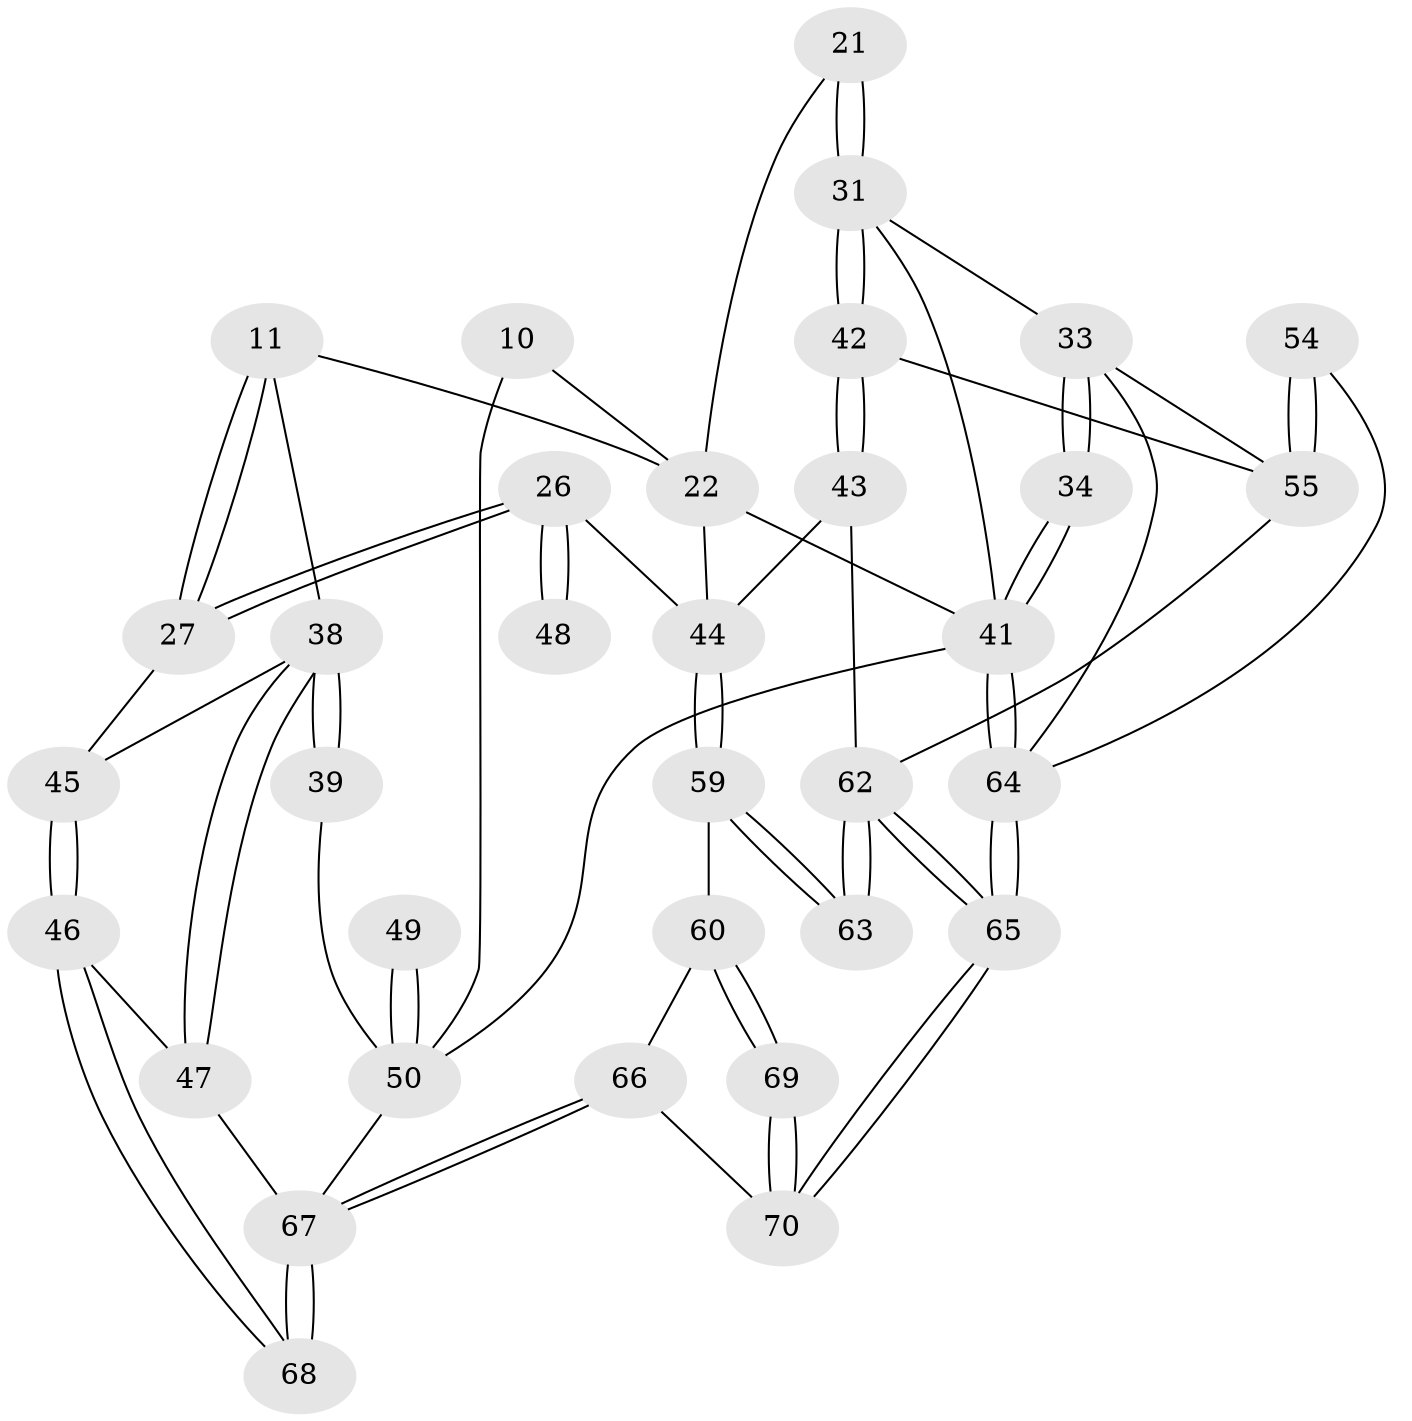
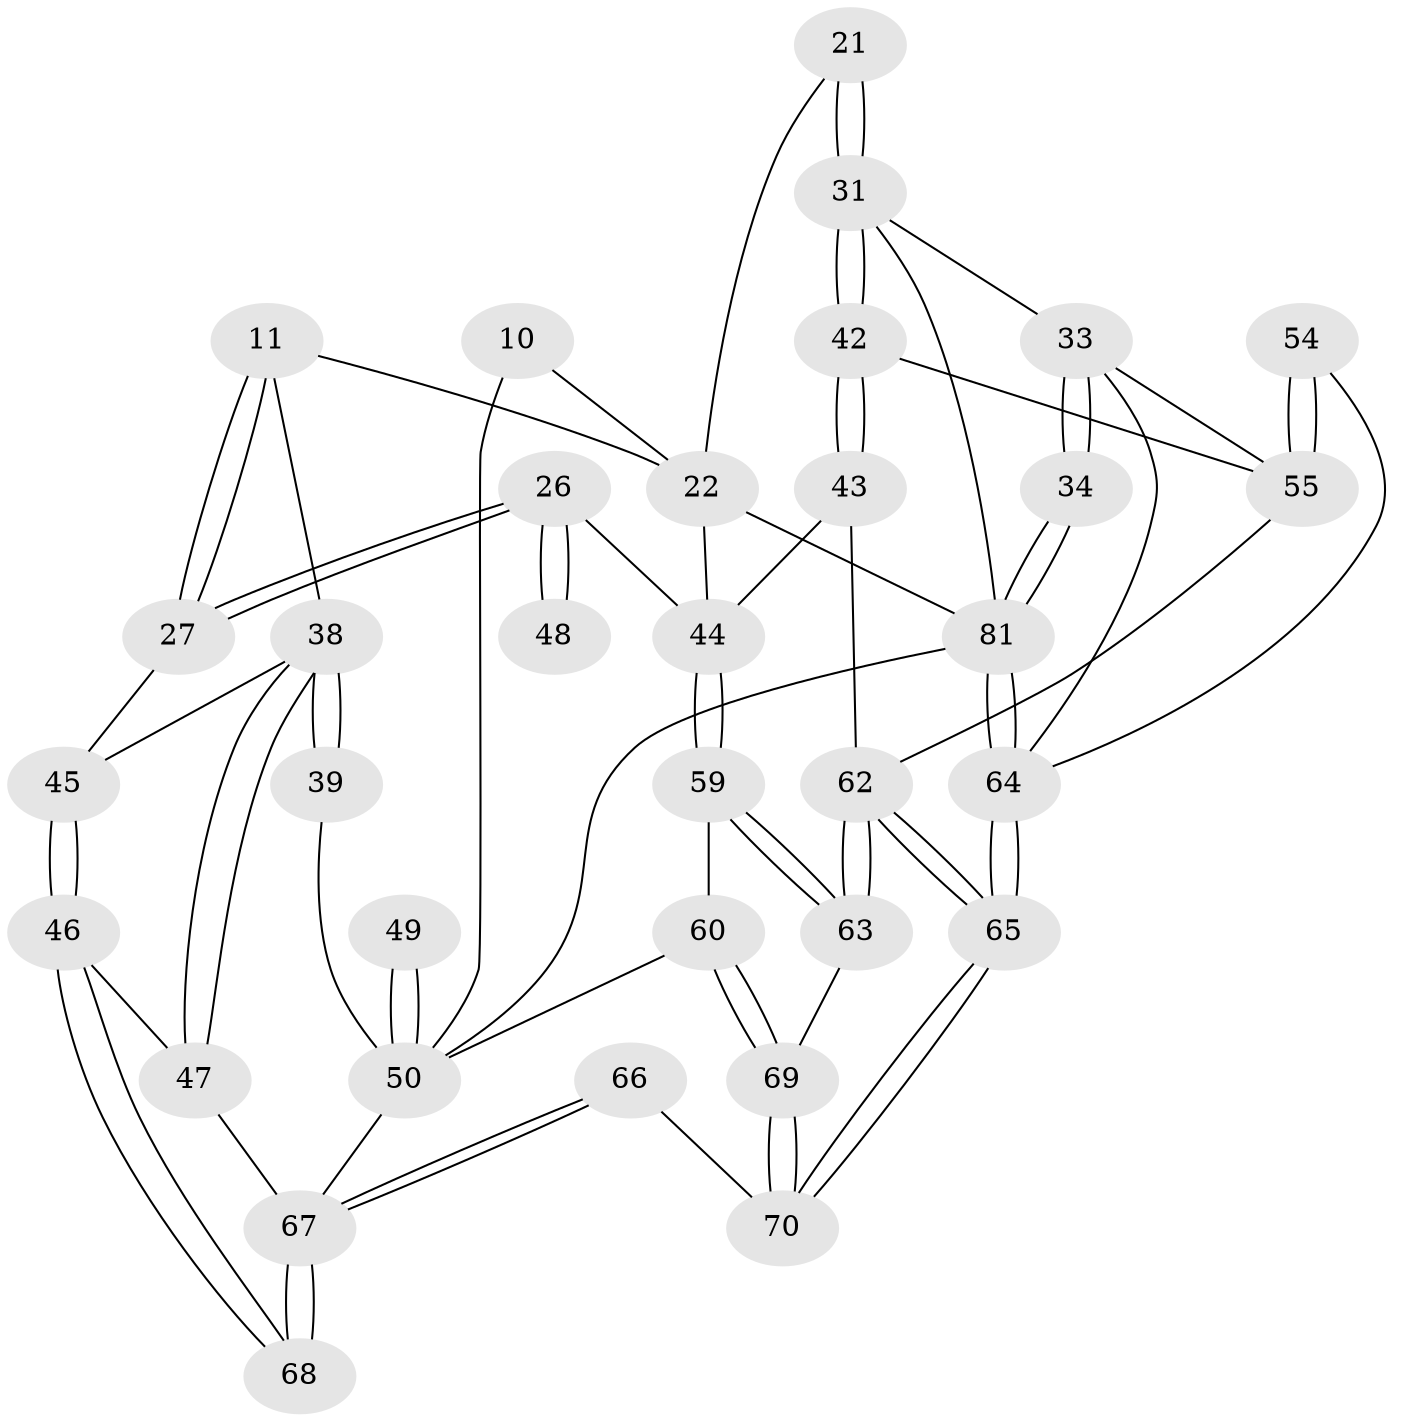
node "41": label "41" -> "81"
edge "60" -- "66": now "60" -- "50"
edge "63" -- "69": added
